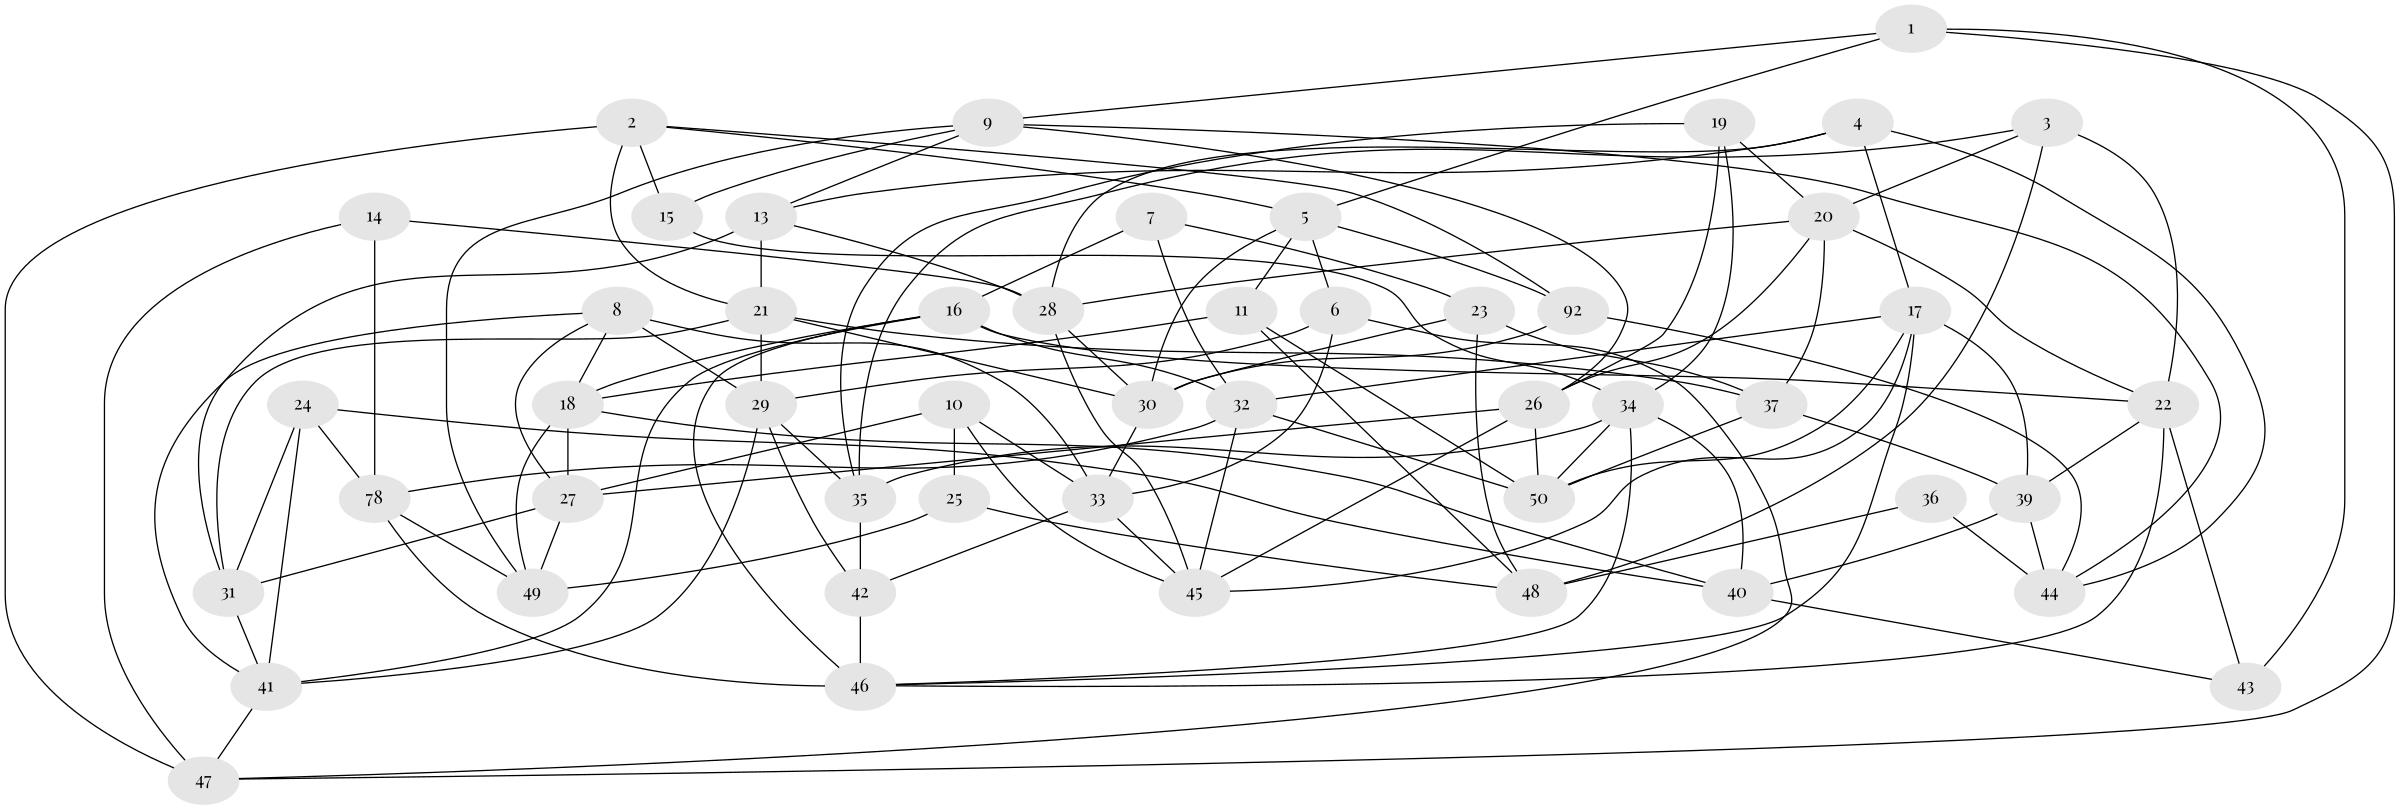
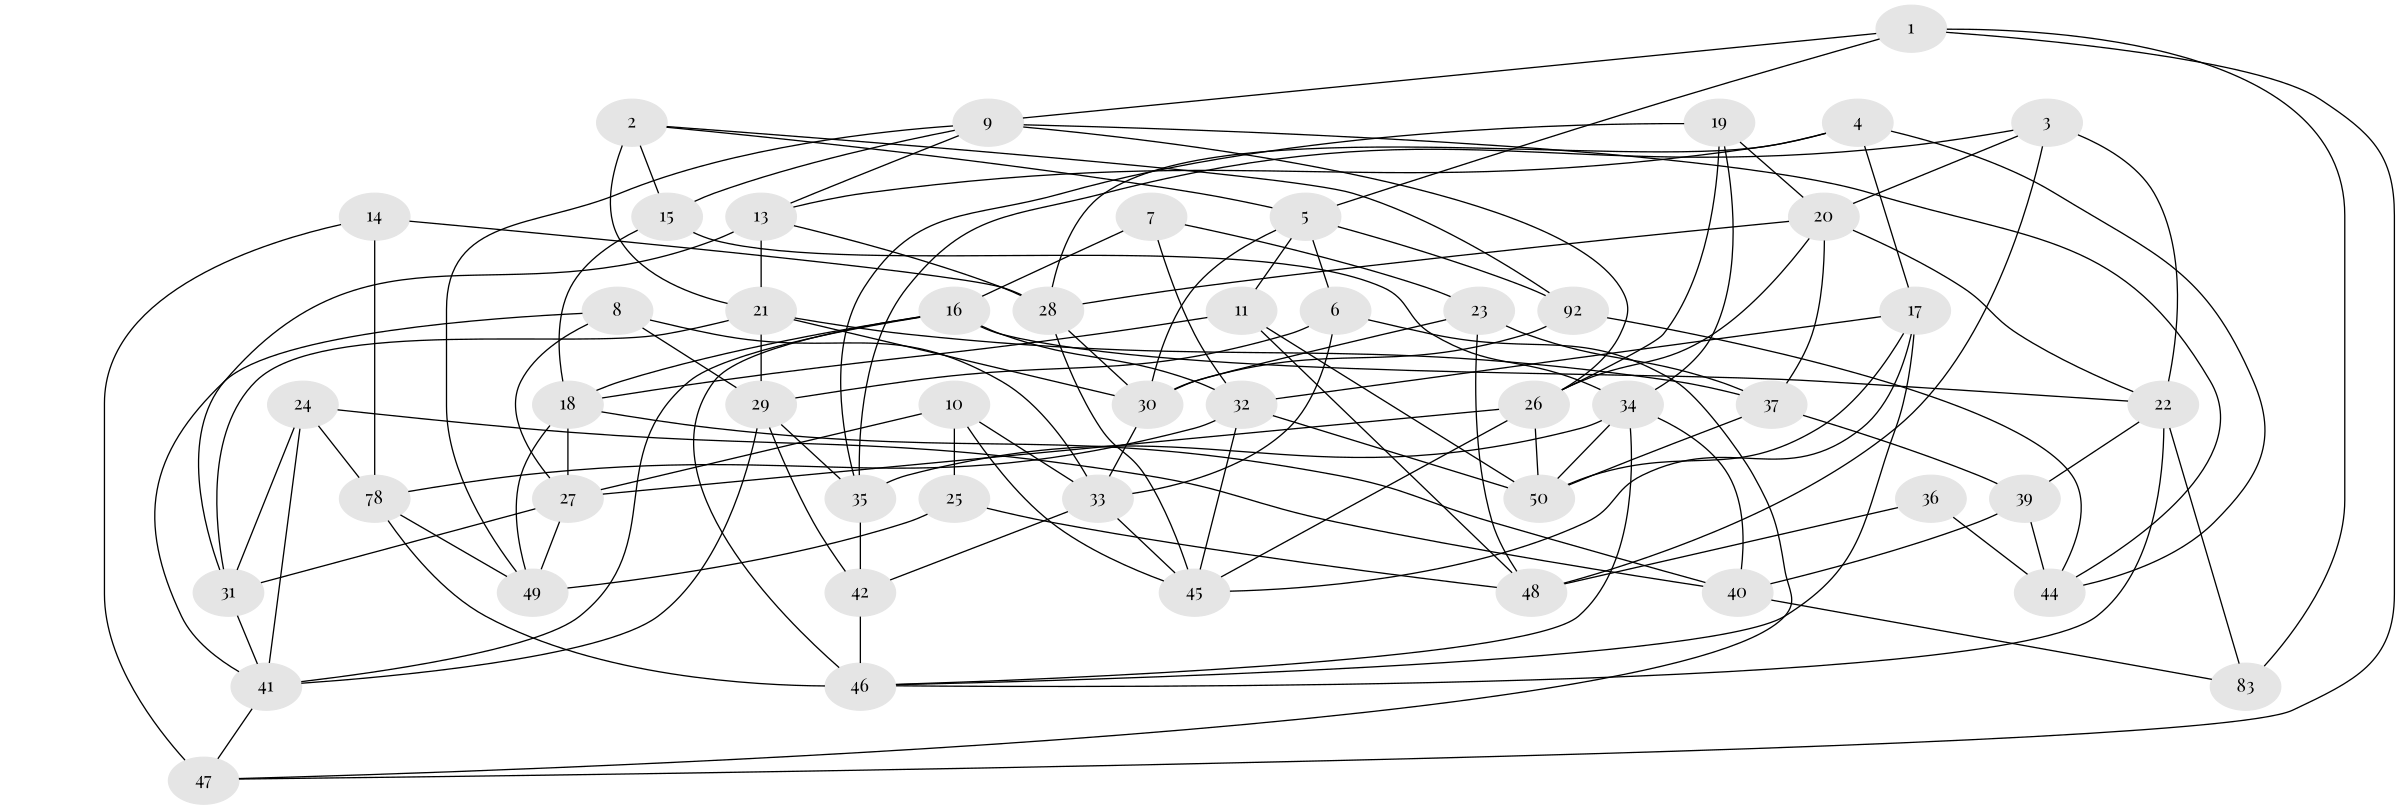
edge "2" -- "47": removed
edge "8" -- "18": now "15" -- "18"
edge "17" -- "39": removed
node "43": label "43" -> "83"
